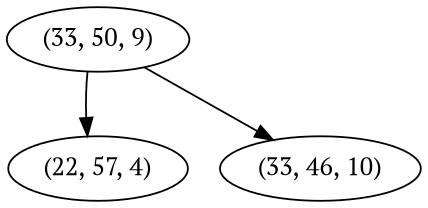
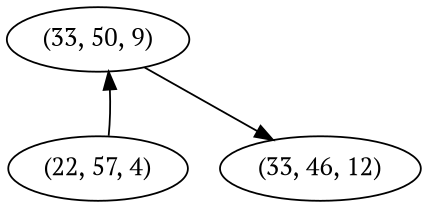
edge "(33, 50, 9)" -> "(22, 57, 4)": reversed
node "(33, 46, 10)": label "(33, 46, 10)" -> "(33, 46, 12)"
